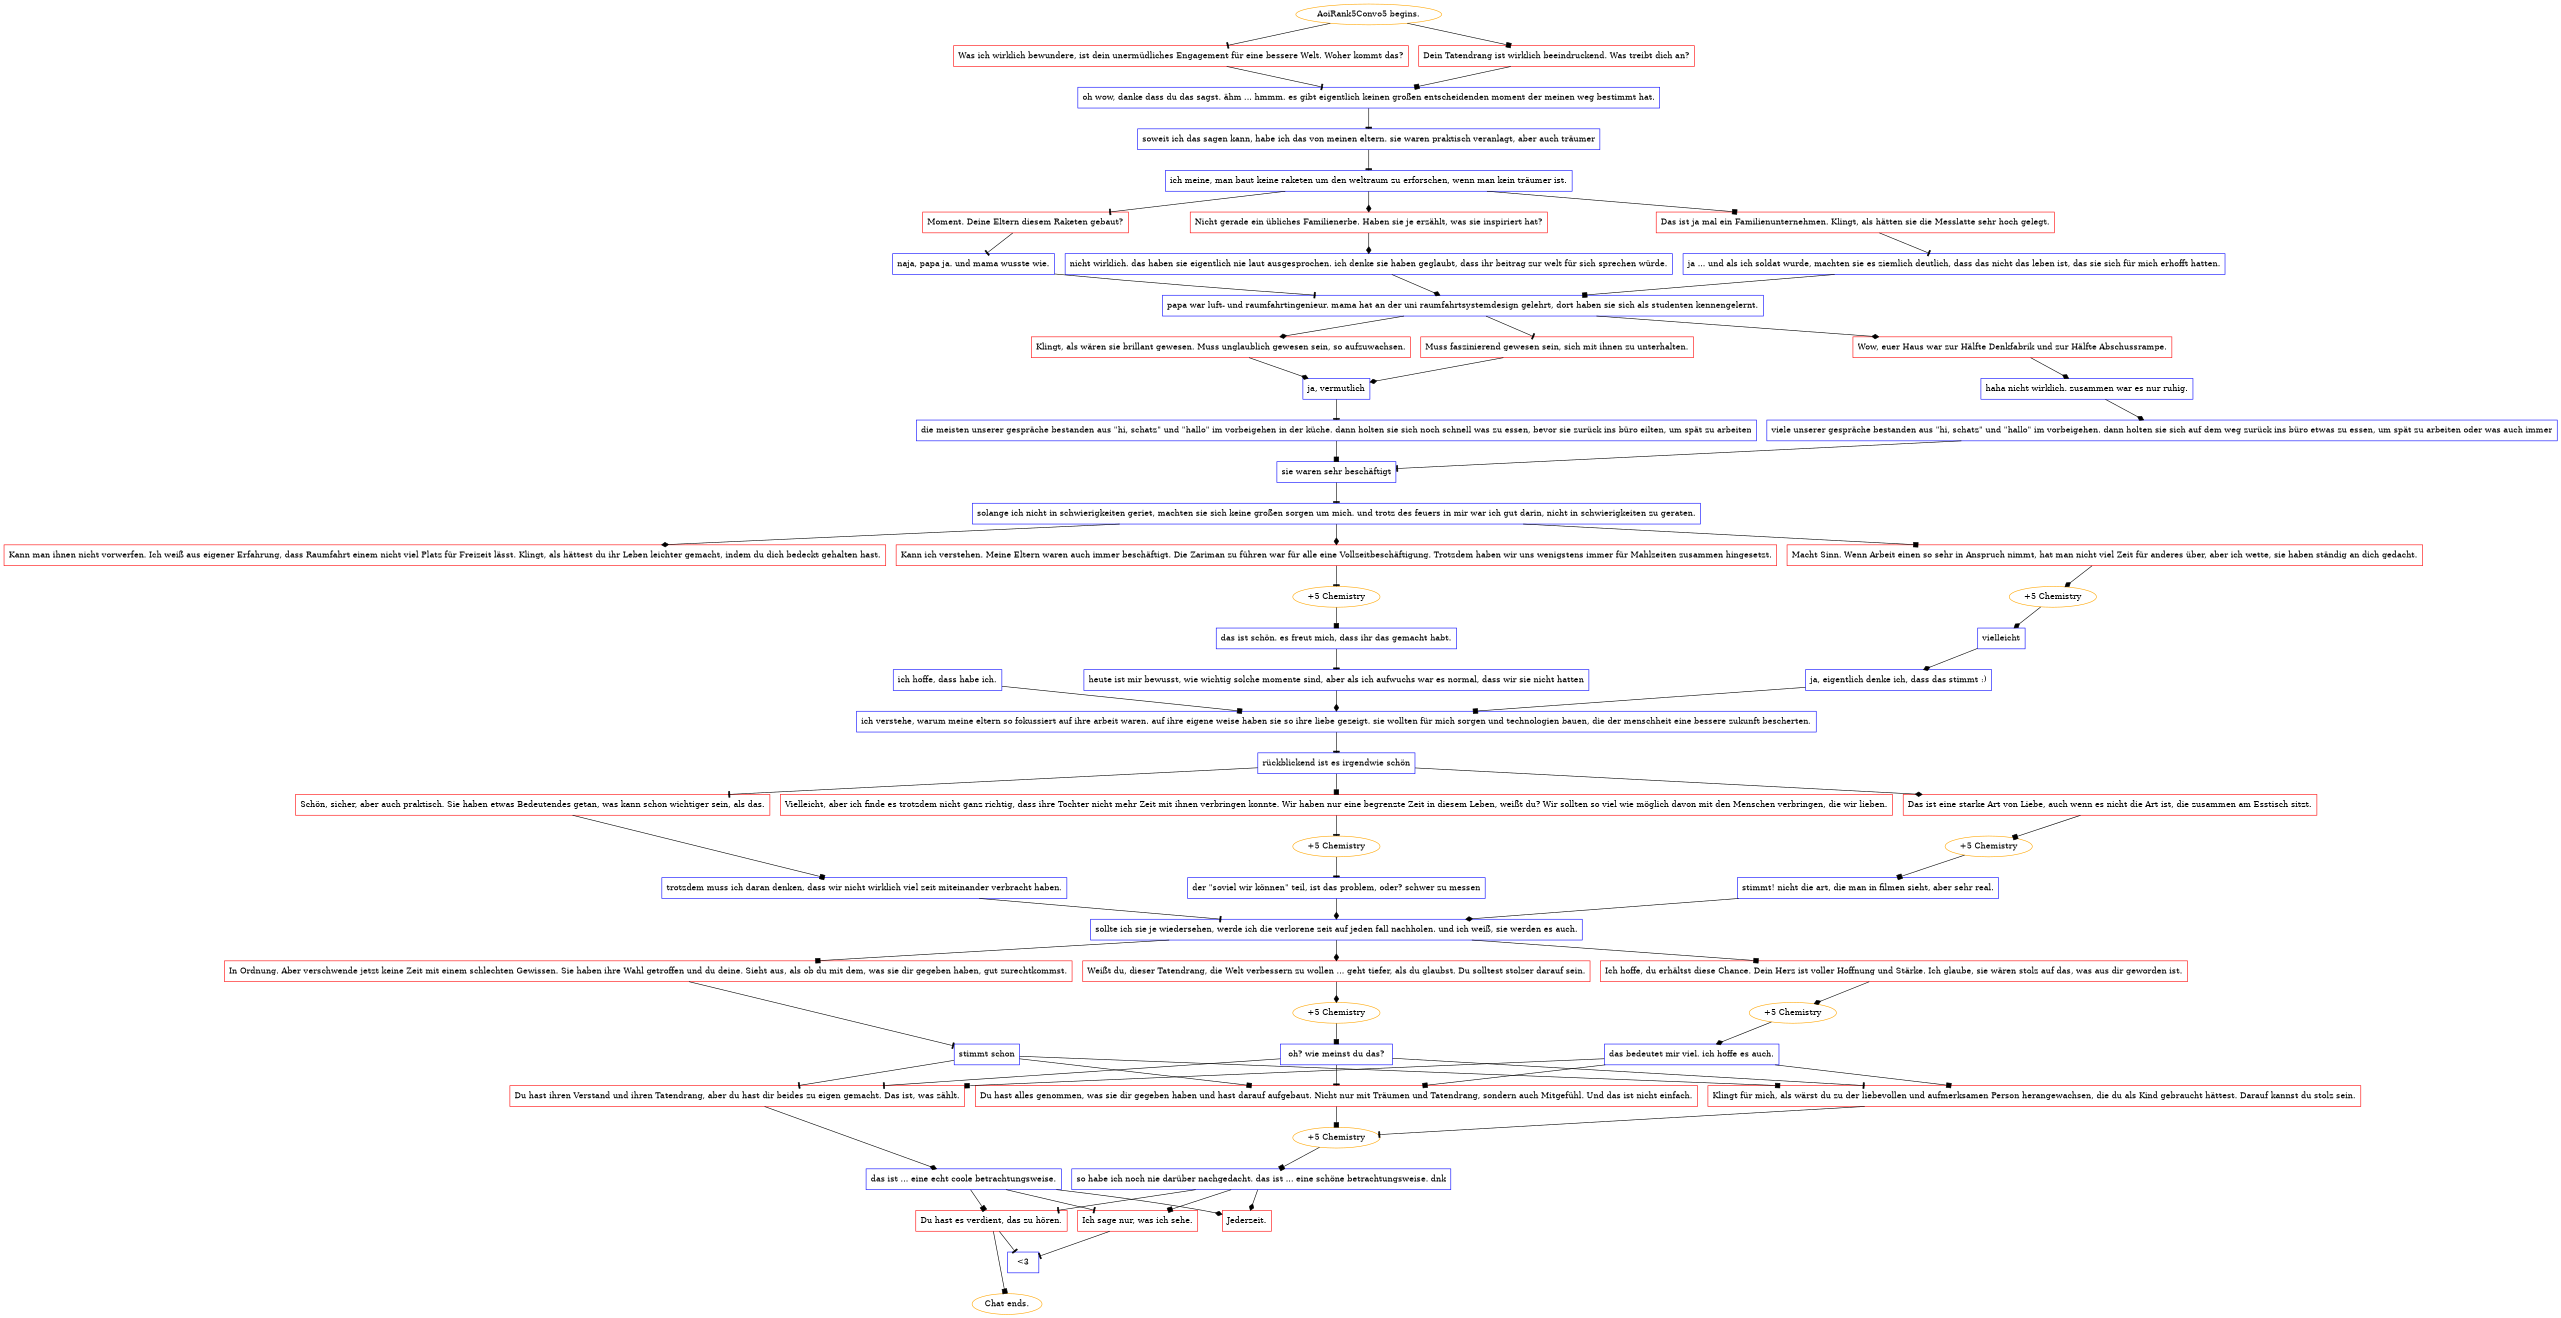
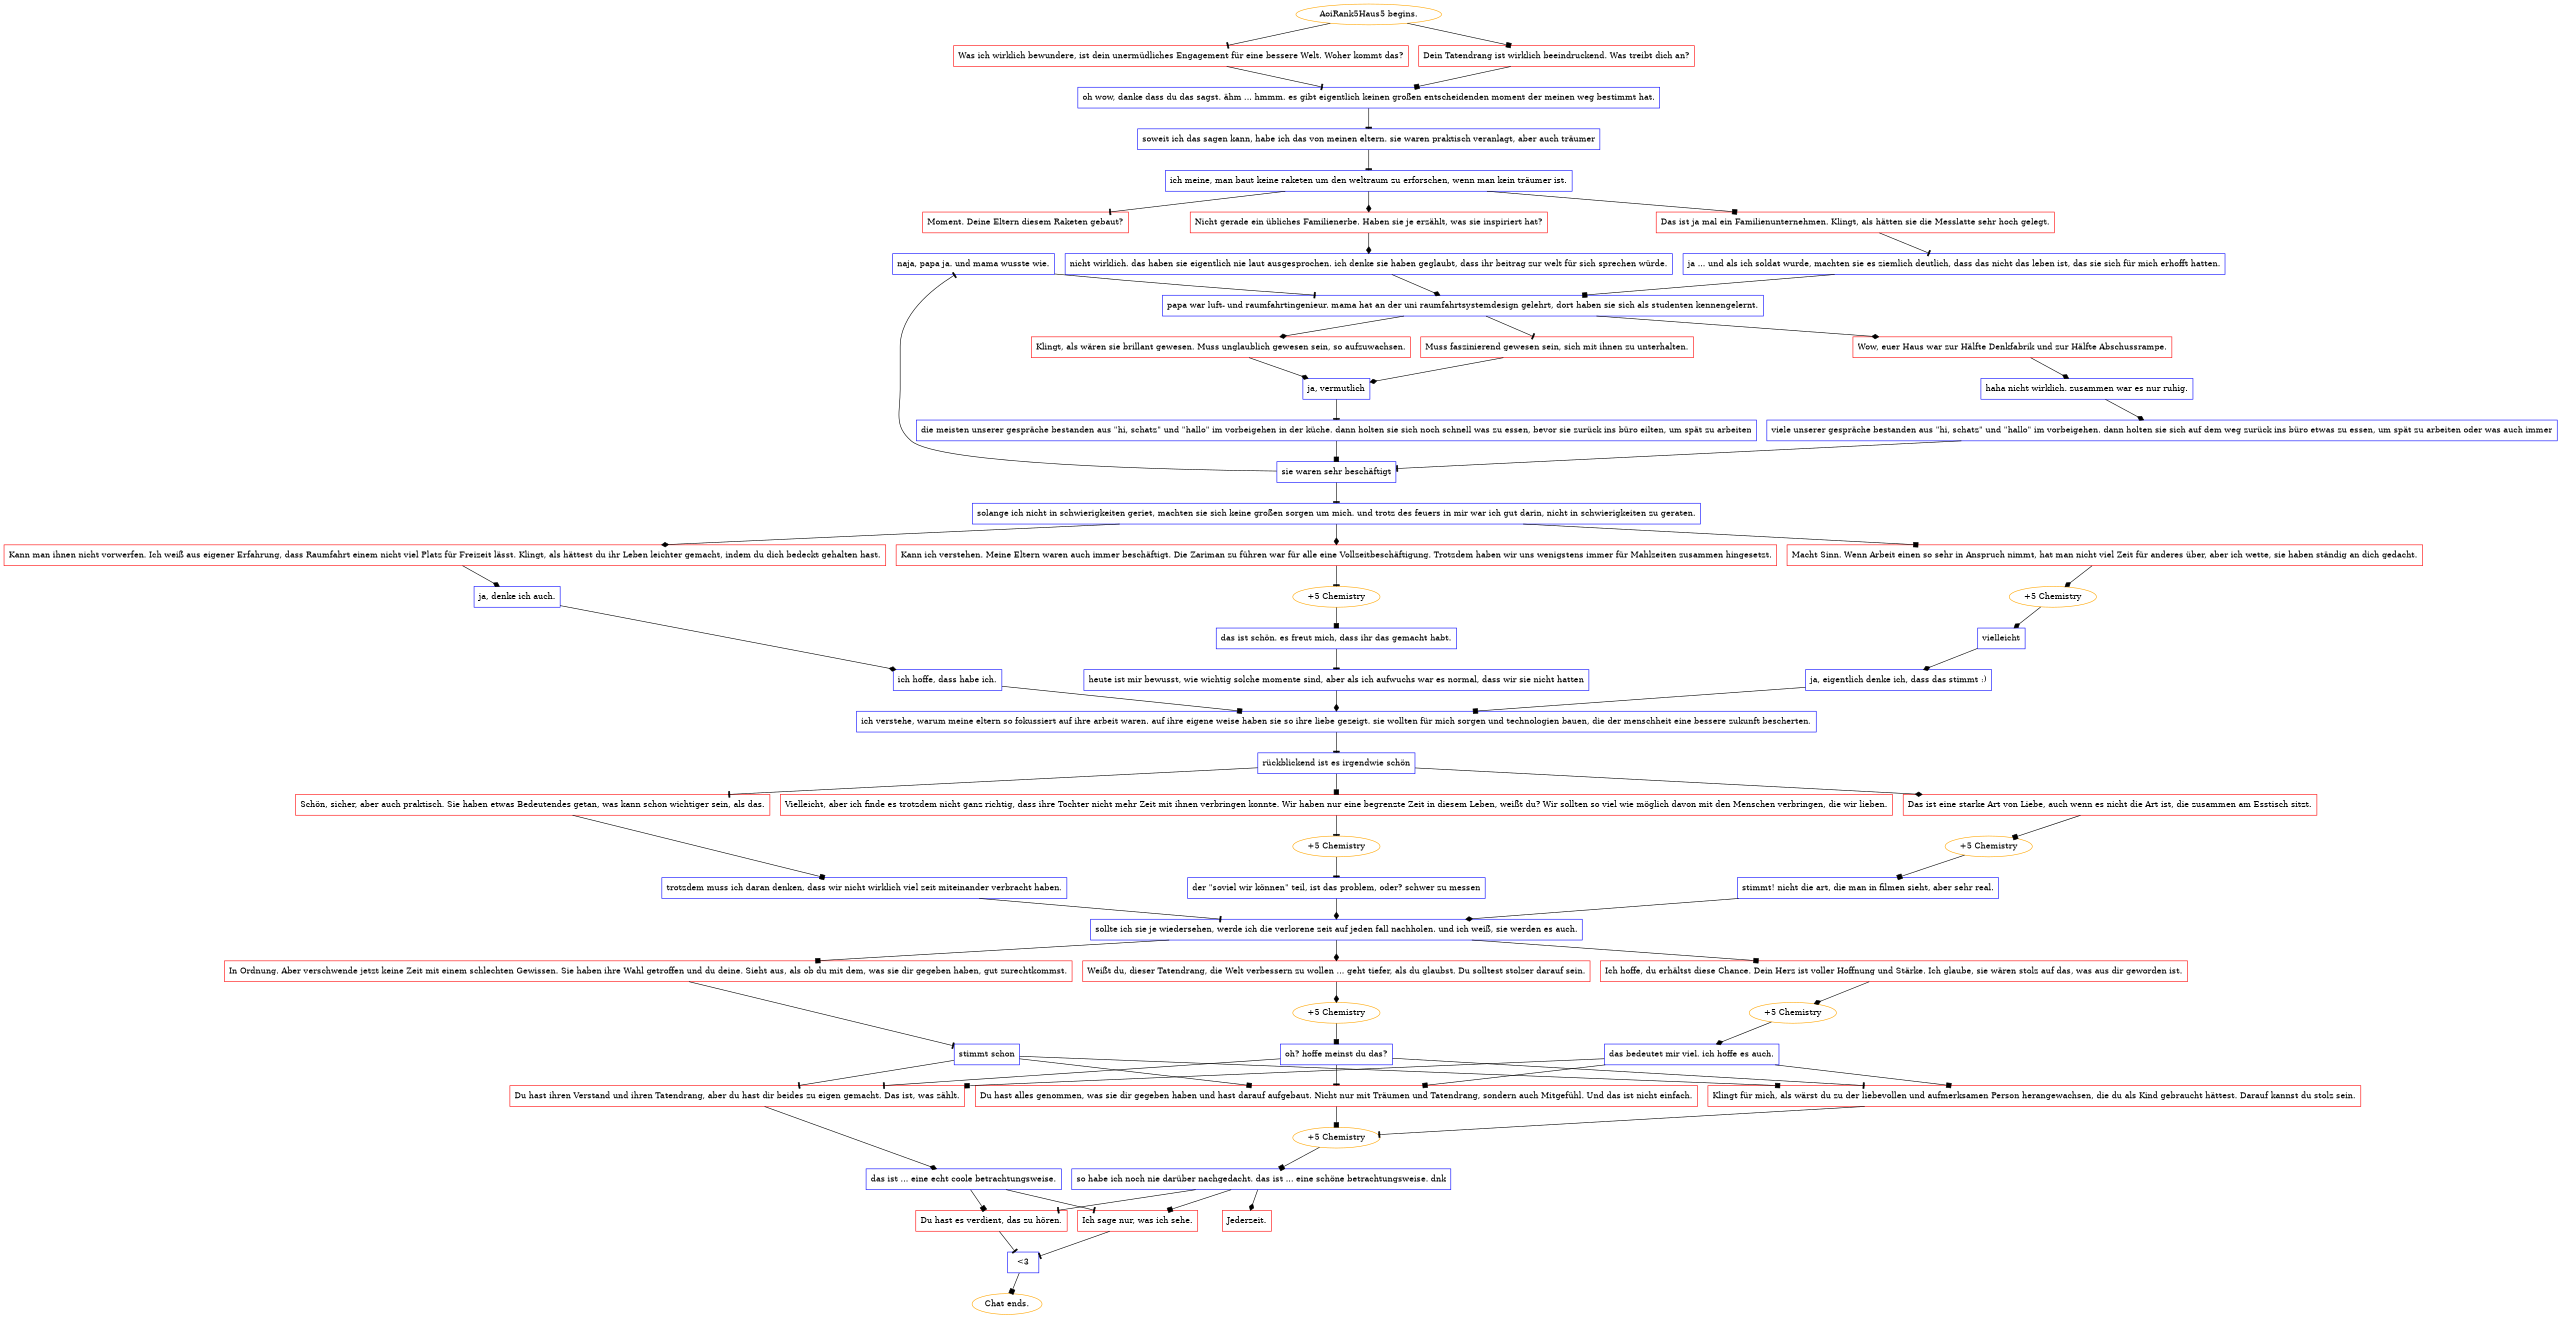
node "AoiRank5Convo5 begins.": label "AoiRank5Convo5 begins." -> "AoiRank5Haus5 begins."
edge "Moment. Deine Eltern diesem Raketen gebaut?" -> "naja, papa ja. und mama wusste wie.": now "sie waren sehr beschäftigt" -> "naja, papa ja. und mama wusste wie."
node "ja, denke ich auch.": added
node "oh? wie meinst du das?": label "oh? wie meinst du das?" -> "oh? hoffe meinst du das?"
edge "das ist ... eine echt coole betrachtungsweise." -> "Jederzeit.": removed
edge "Du hast es verdient, das zu hören." -> "Chat ends.": now "<3" -> "Chat ends."
